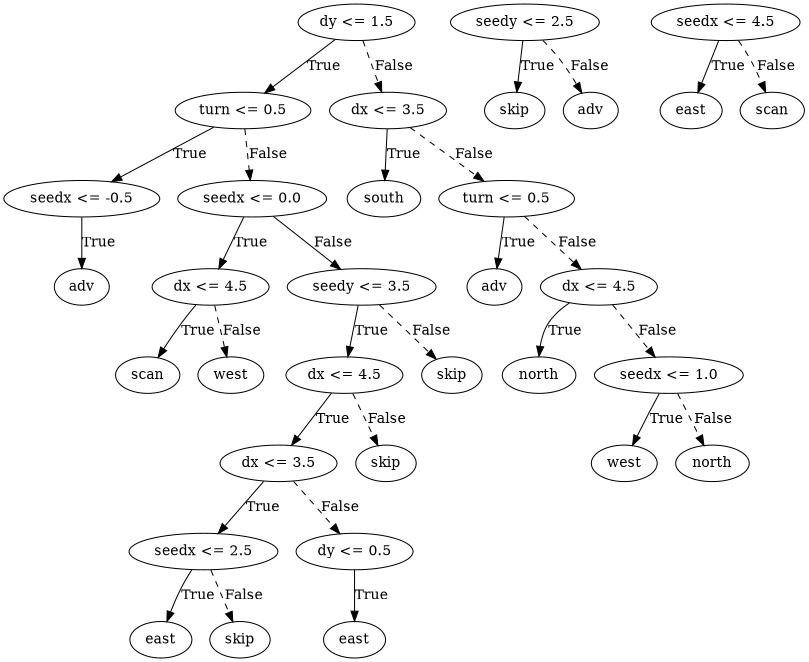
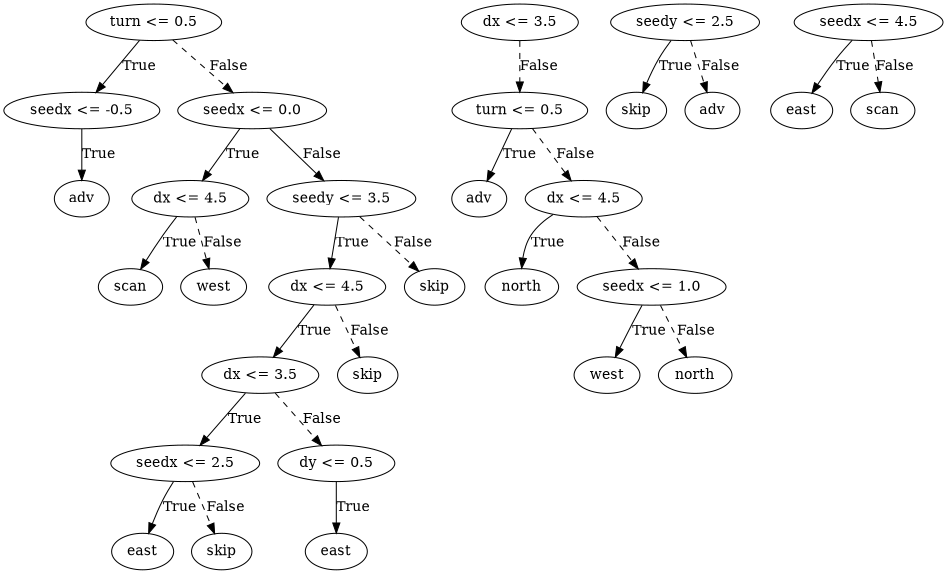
node "dy <= 1.5": removed
node "south": removed
